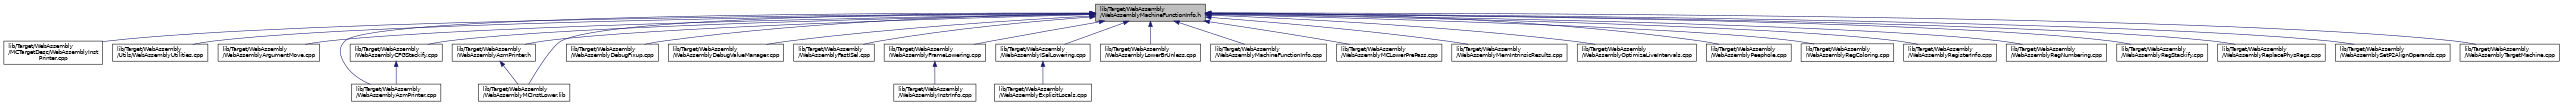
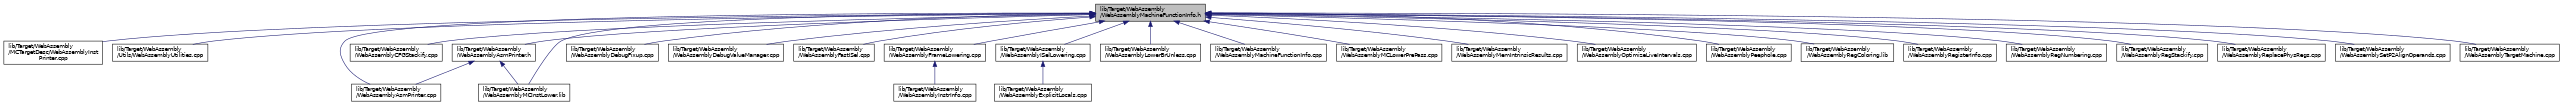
node "lib/Target/WebAssembly /WebAssemblyArgumentMove.cpp": removed
node "lib/Target/WebAssembly /WebAssemblyRegColoring.cpp": label "lib/Target/WebAssembly /WebAssemblyRegColoring.cpp" -> "lib/Target/WebAssembly /WebAssemblyRegColoring.lib"
edge "lib/Target/WebAssembly /WebAssemblyAsmPrinter.cpp" -> "lib/Target/WebAssembly /WebAssemblyCFGStackify.cpp": now "lib/Target/WebAssembly /WebAssemblyAsmPrinter.cpp" -> "lib/Target/WebAssembly /WebAssemblyAsmPrinter.h"
